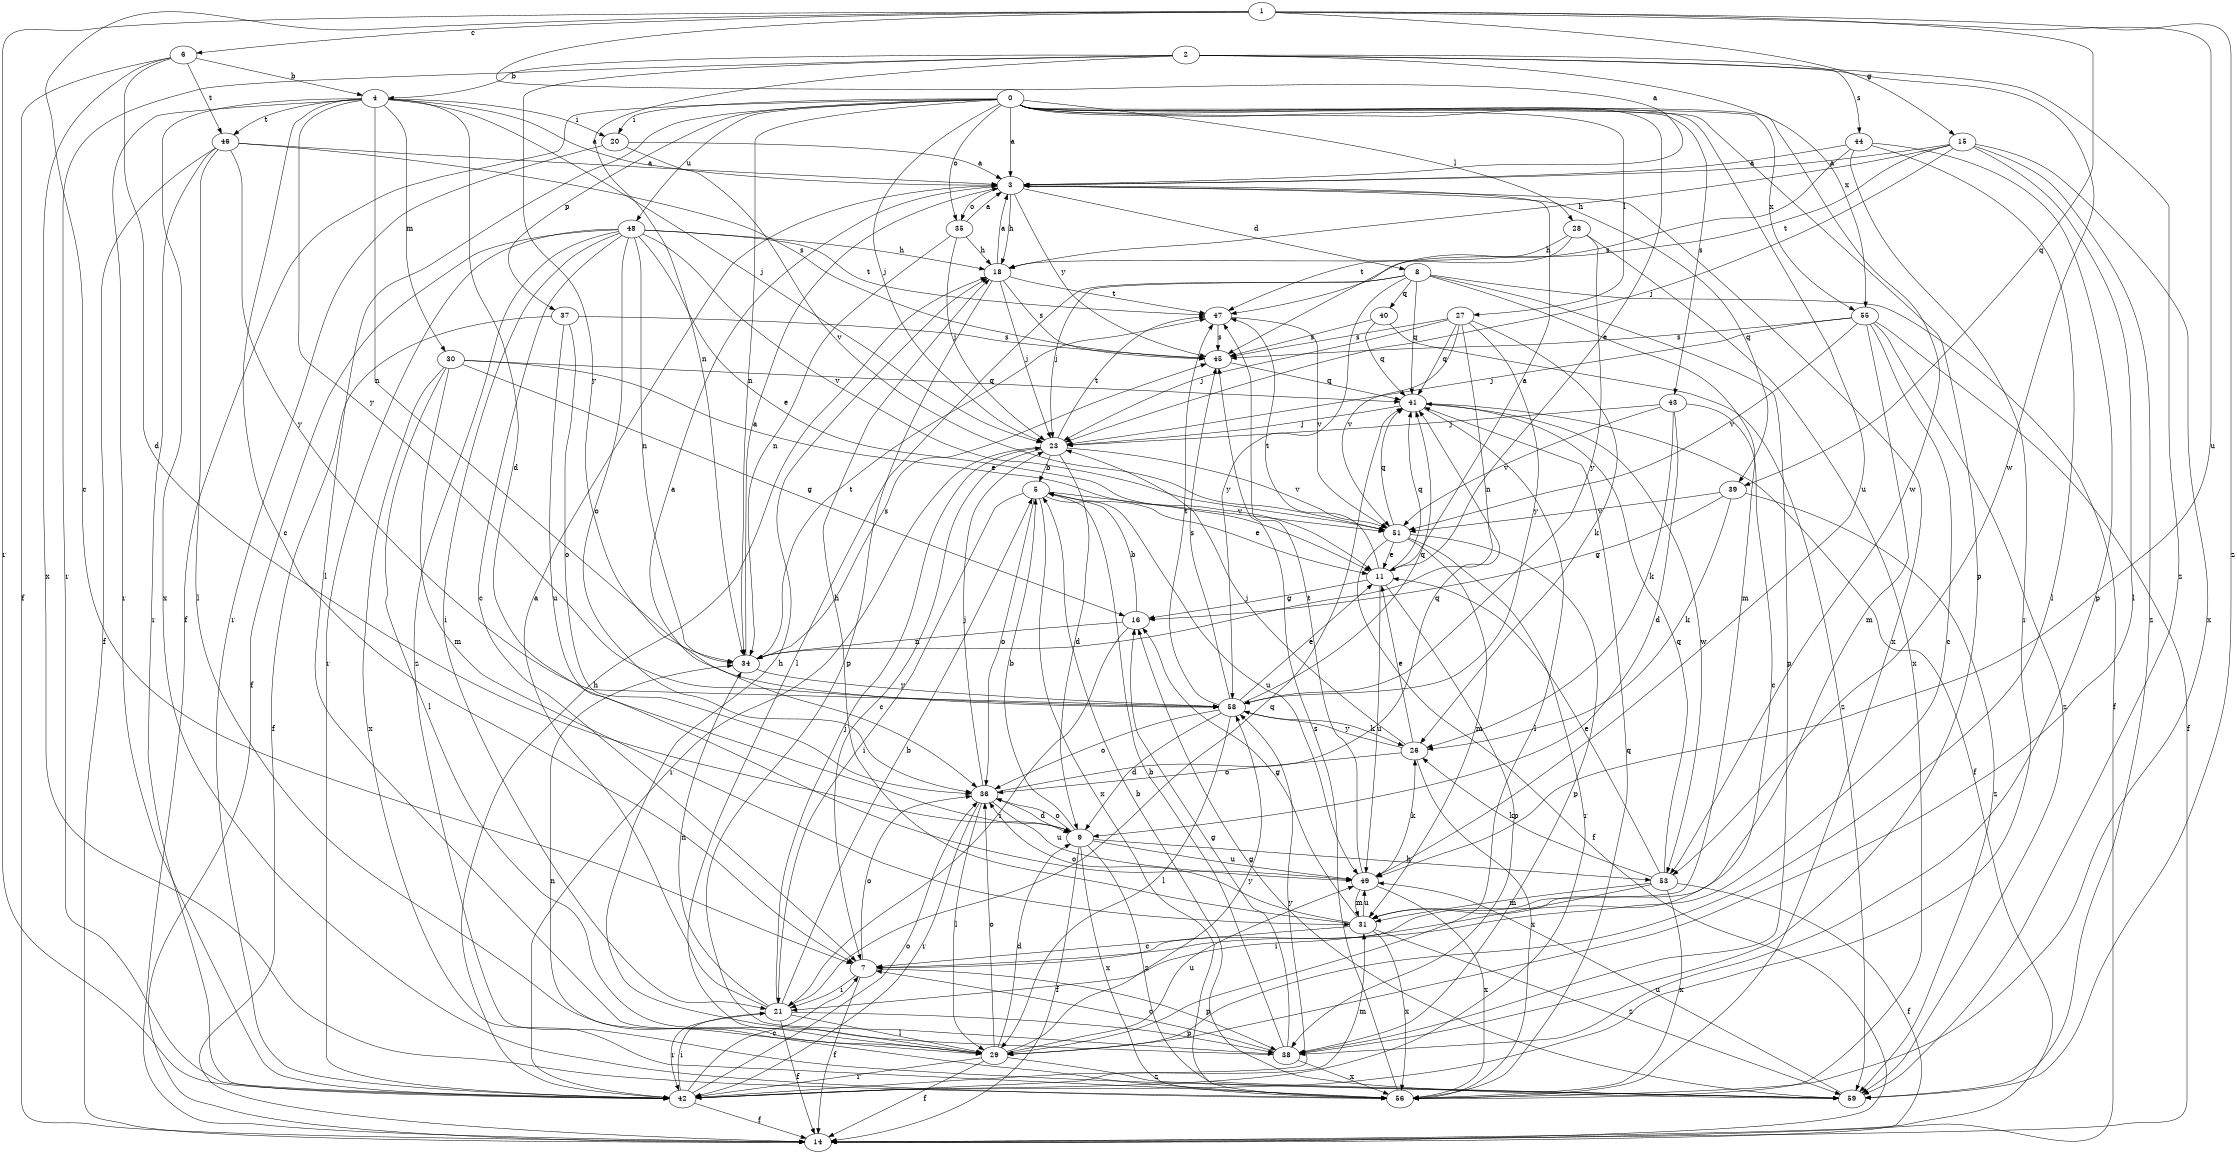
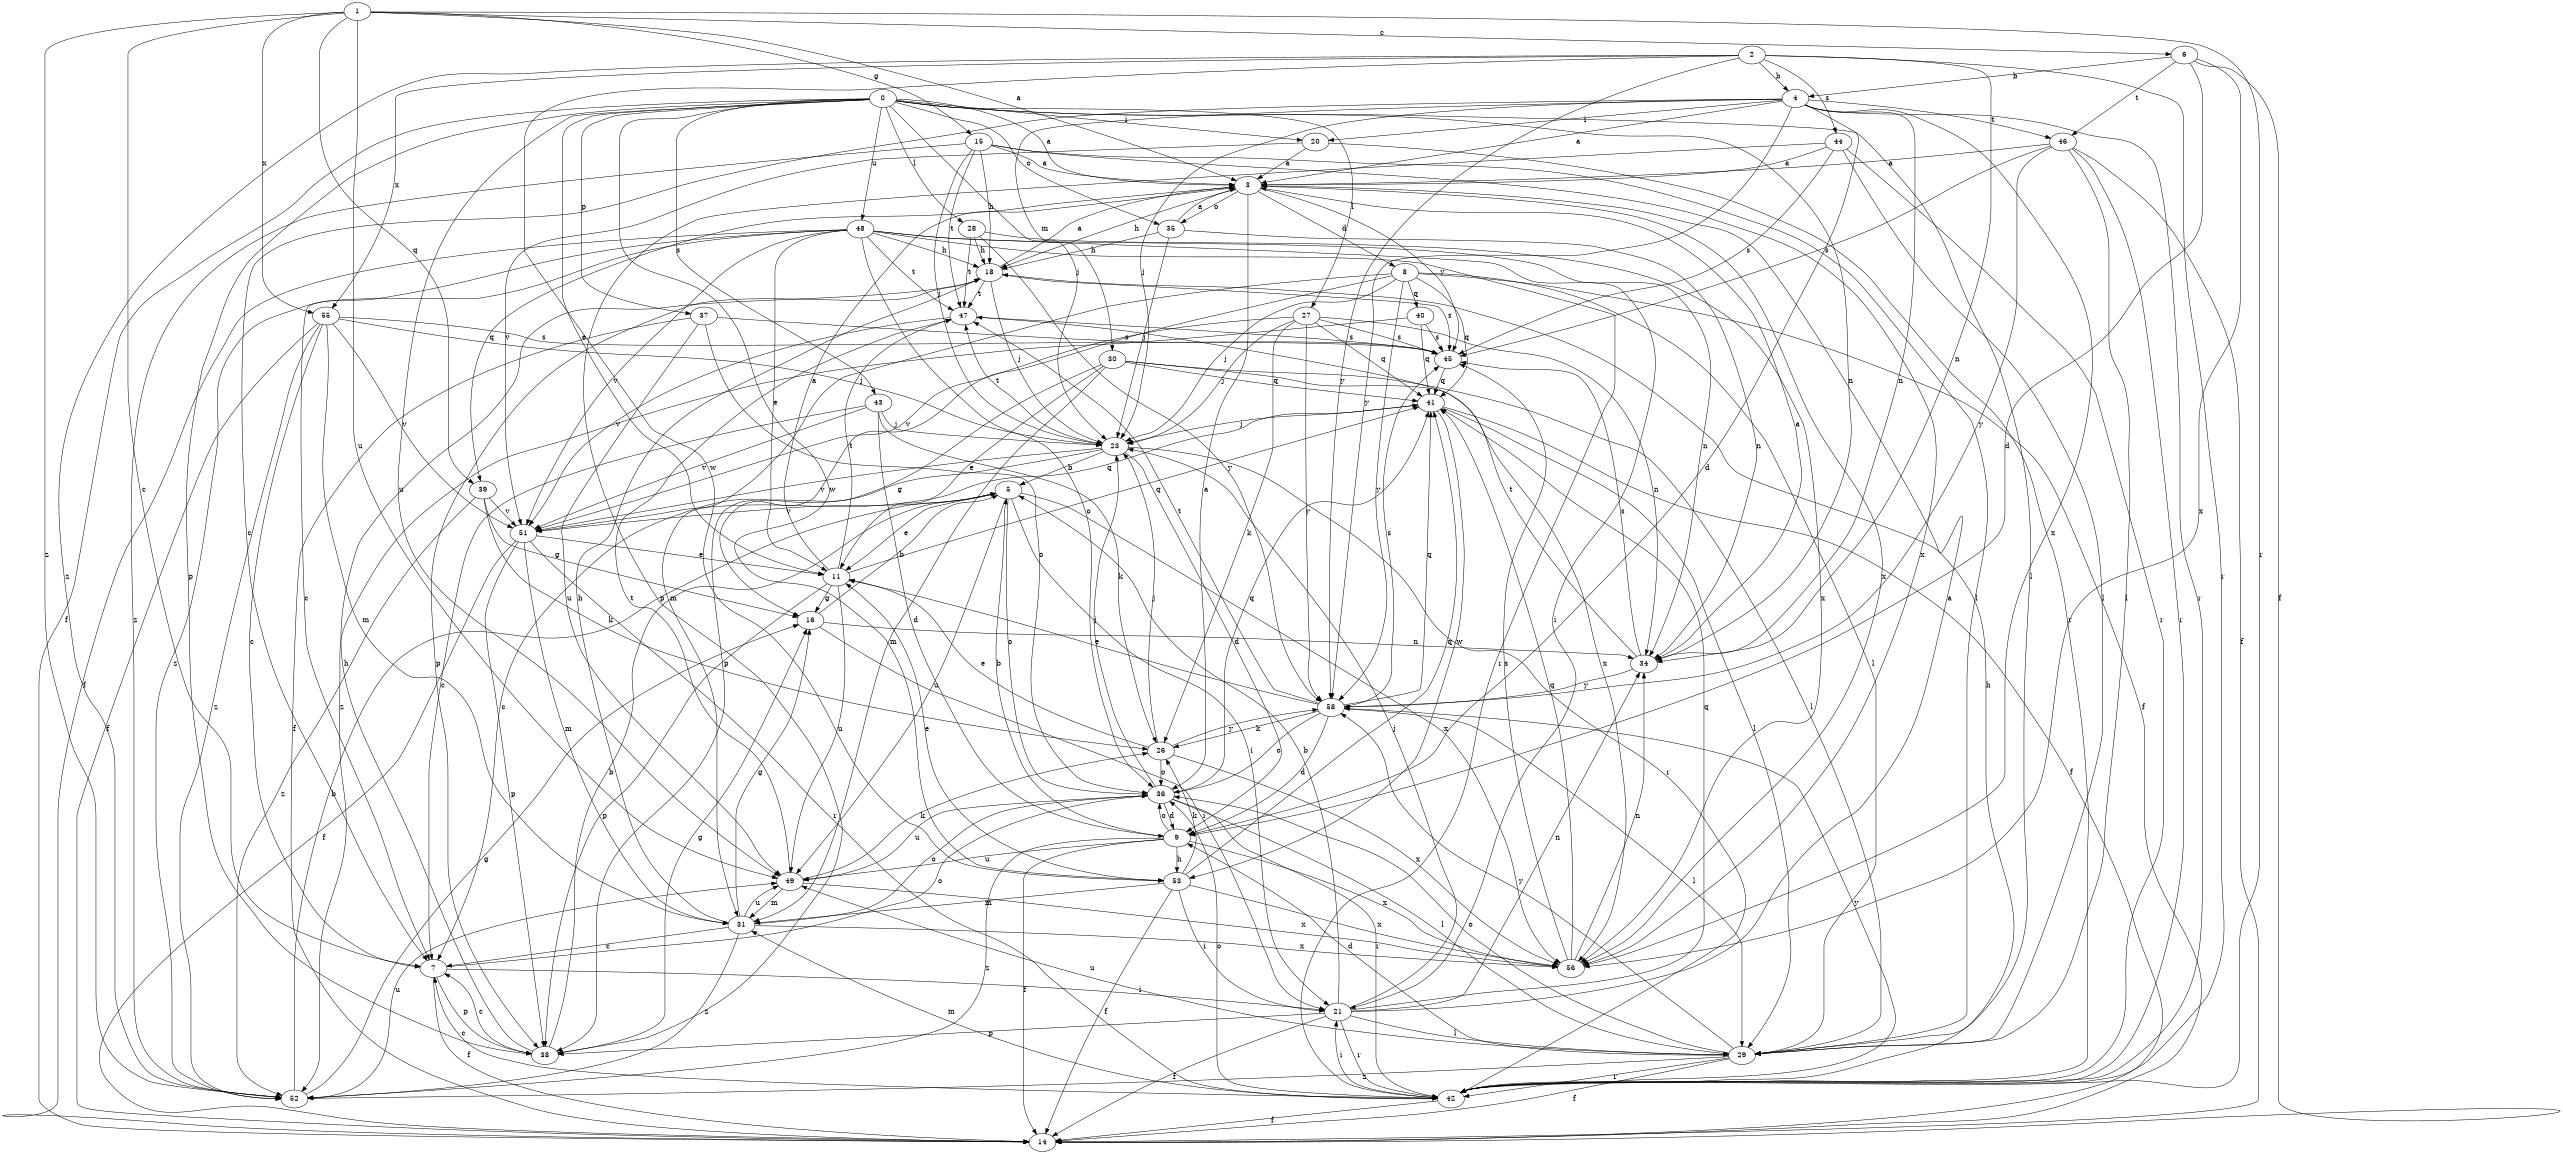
edge "0" -> "55": now "1" -> "55"
edge "38" -> "56": removed, label "x"
node "59": label "59" -> "52"
